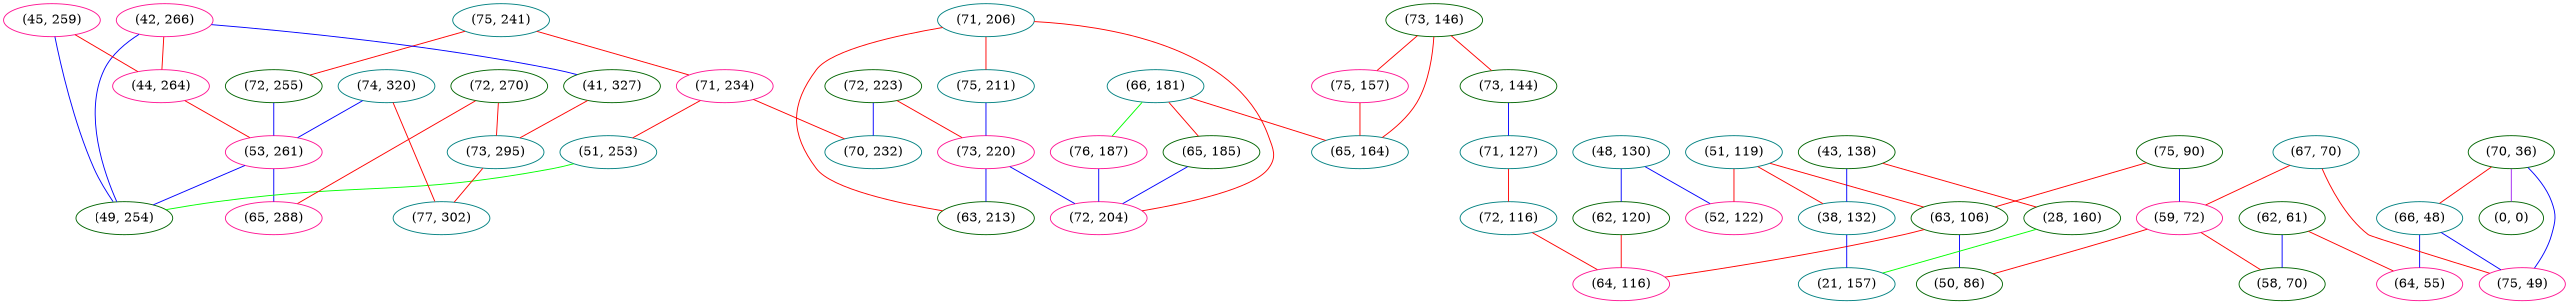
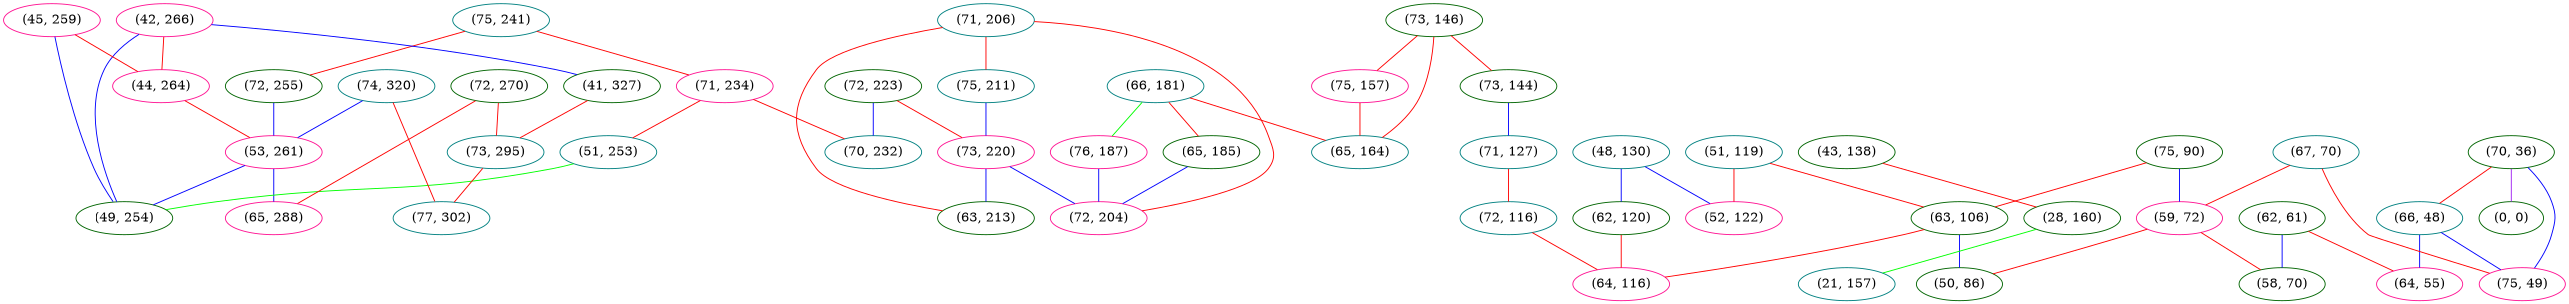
node "(38, 132)": removed
